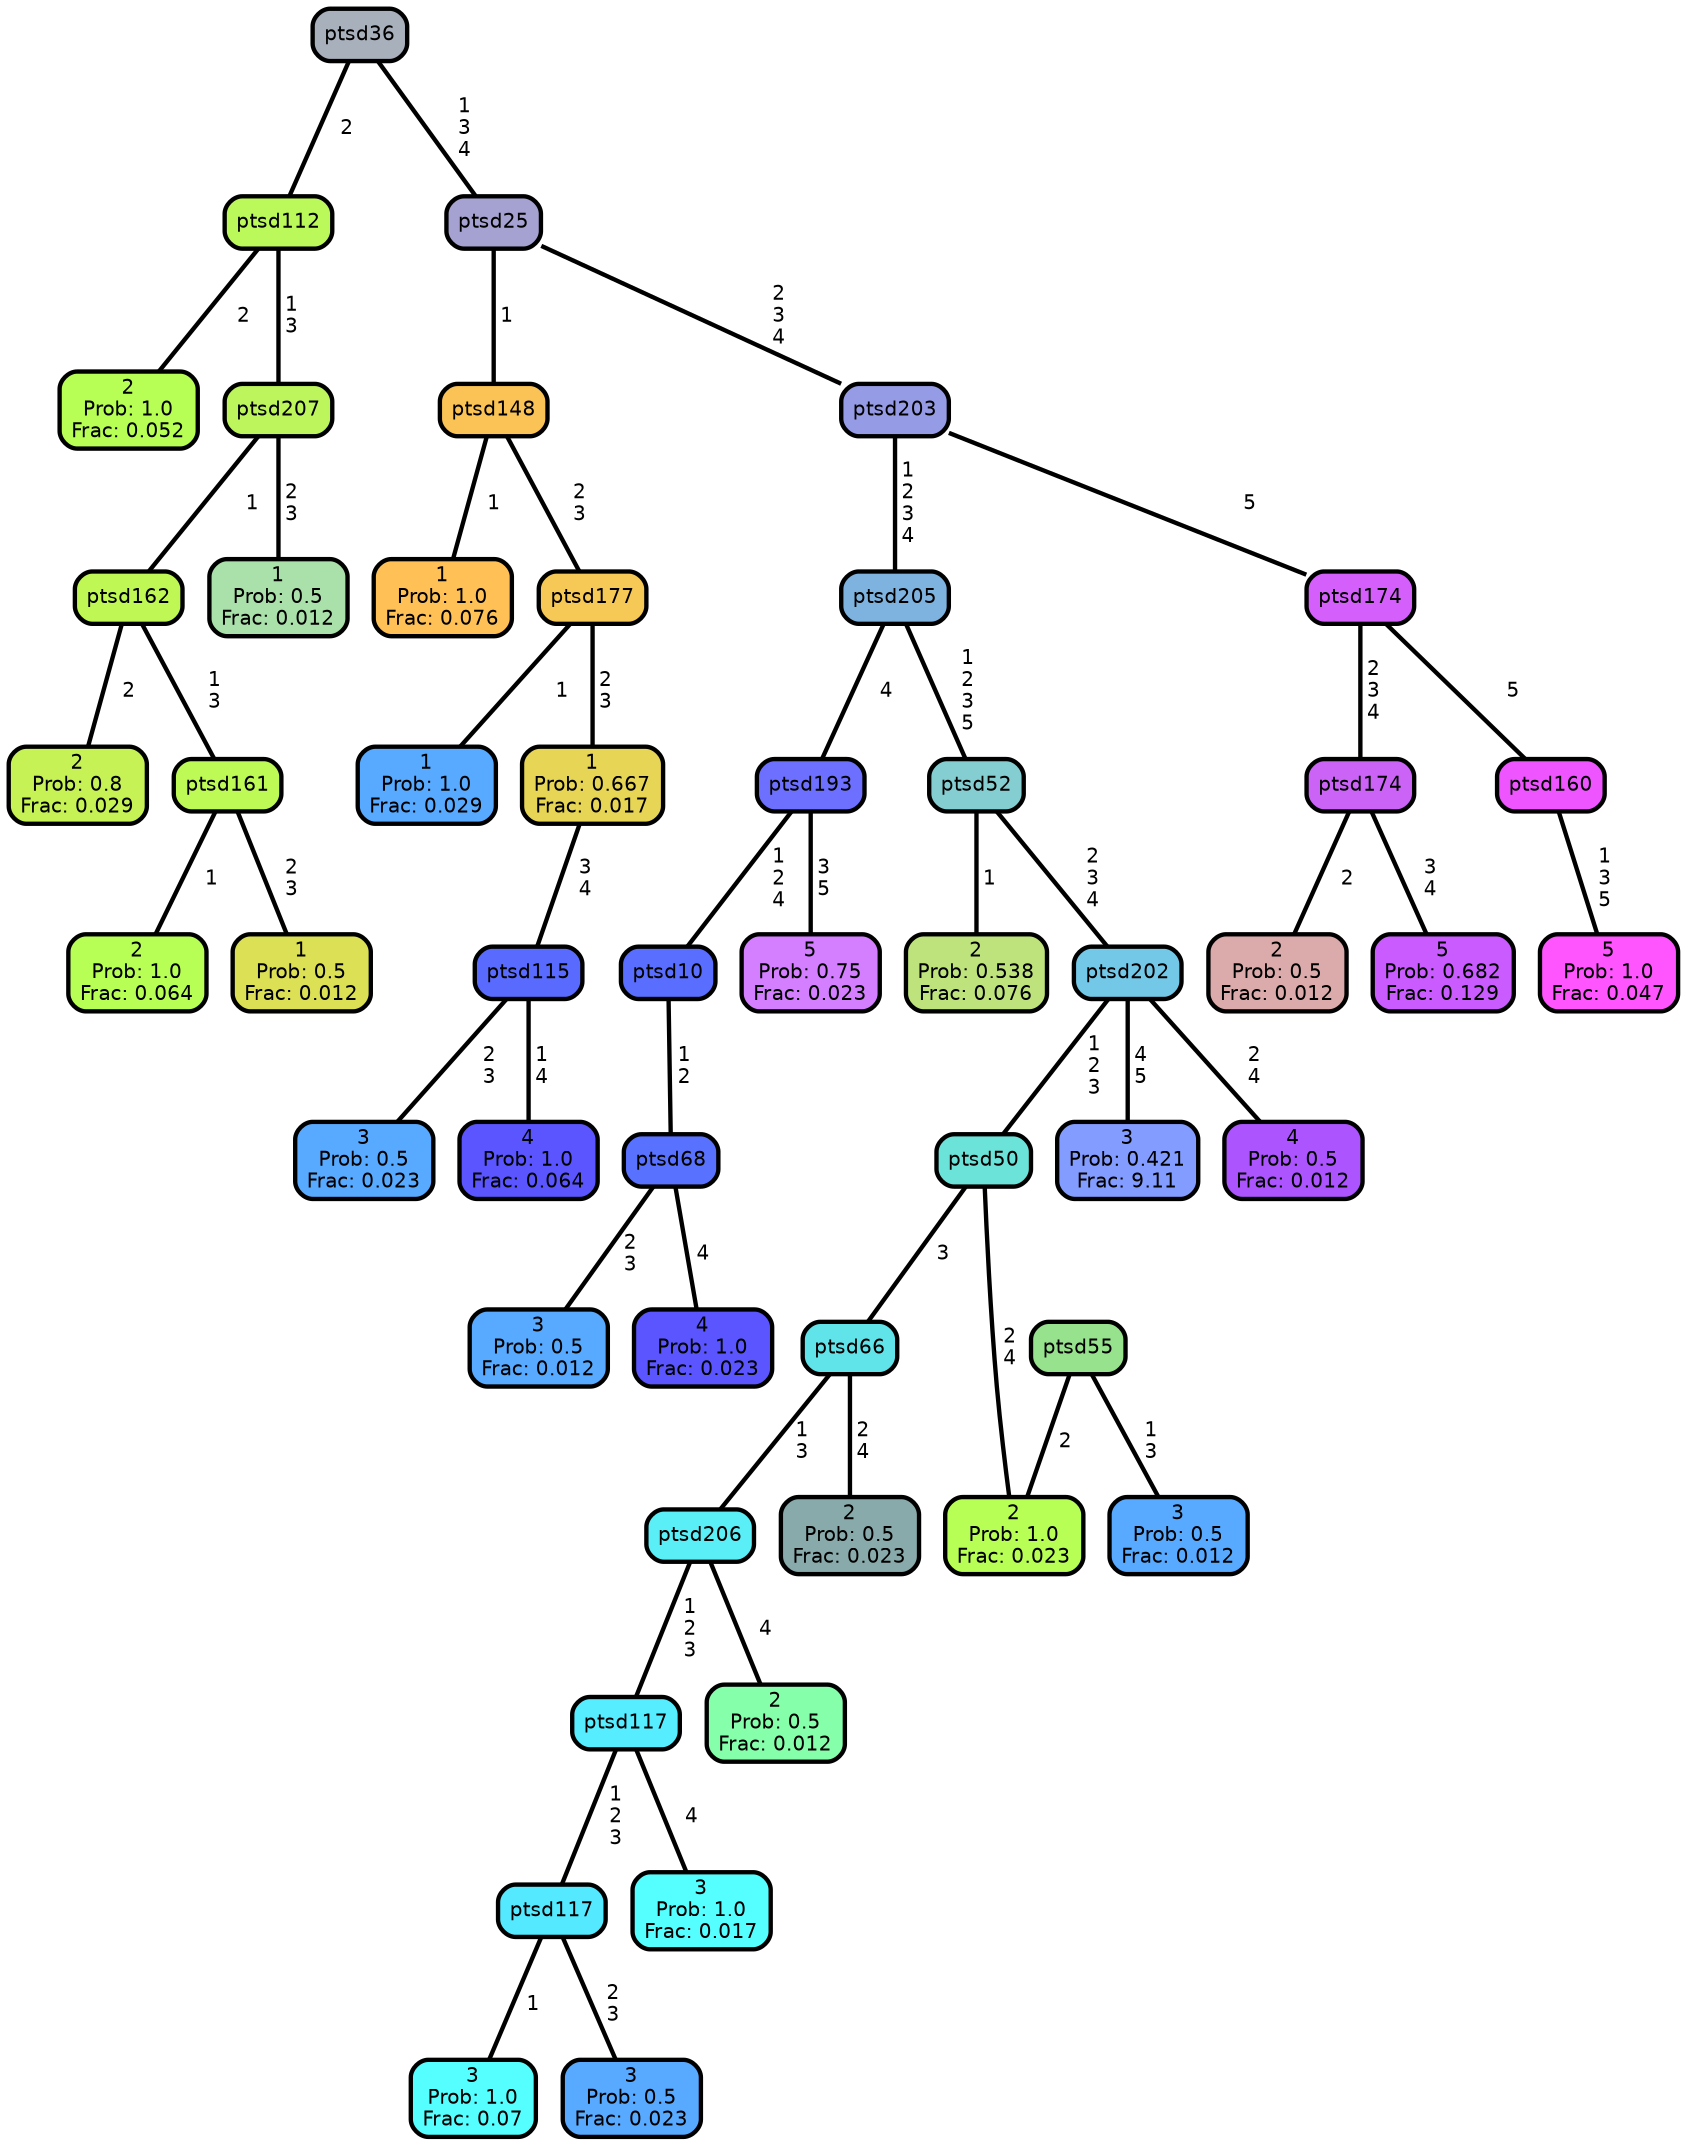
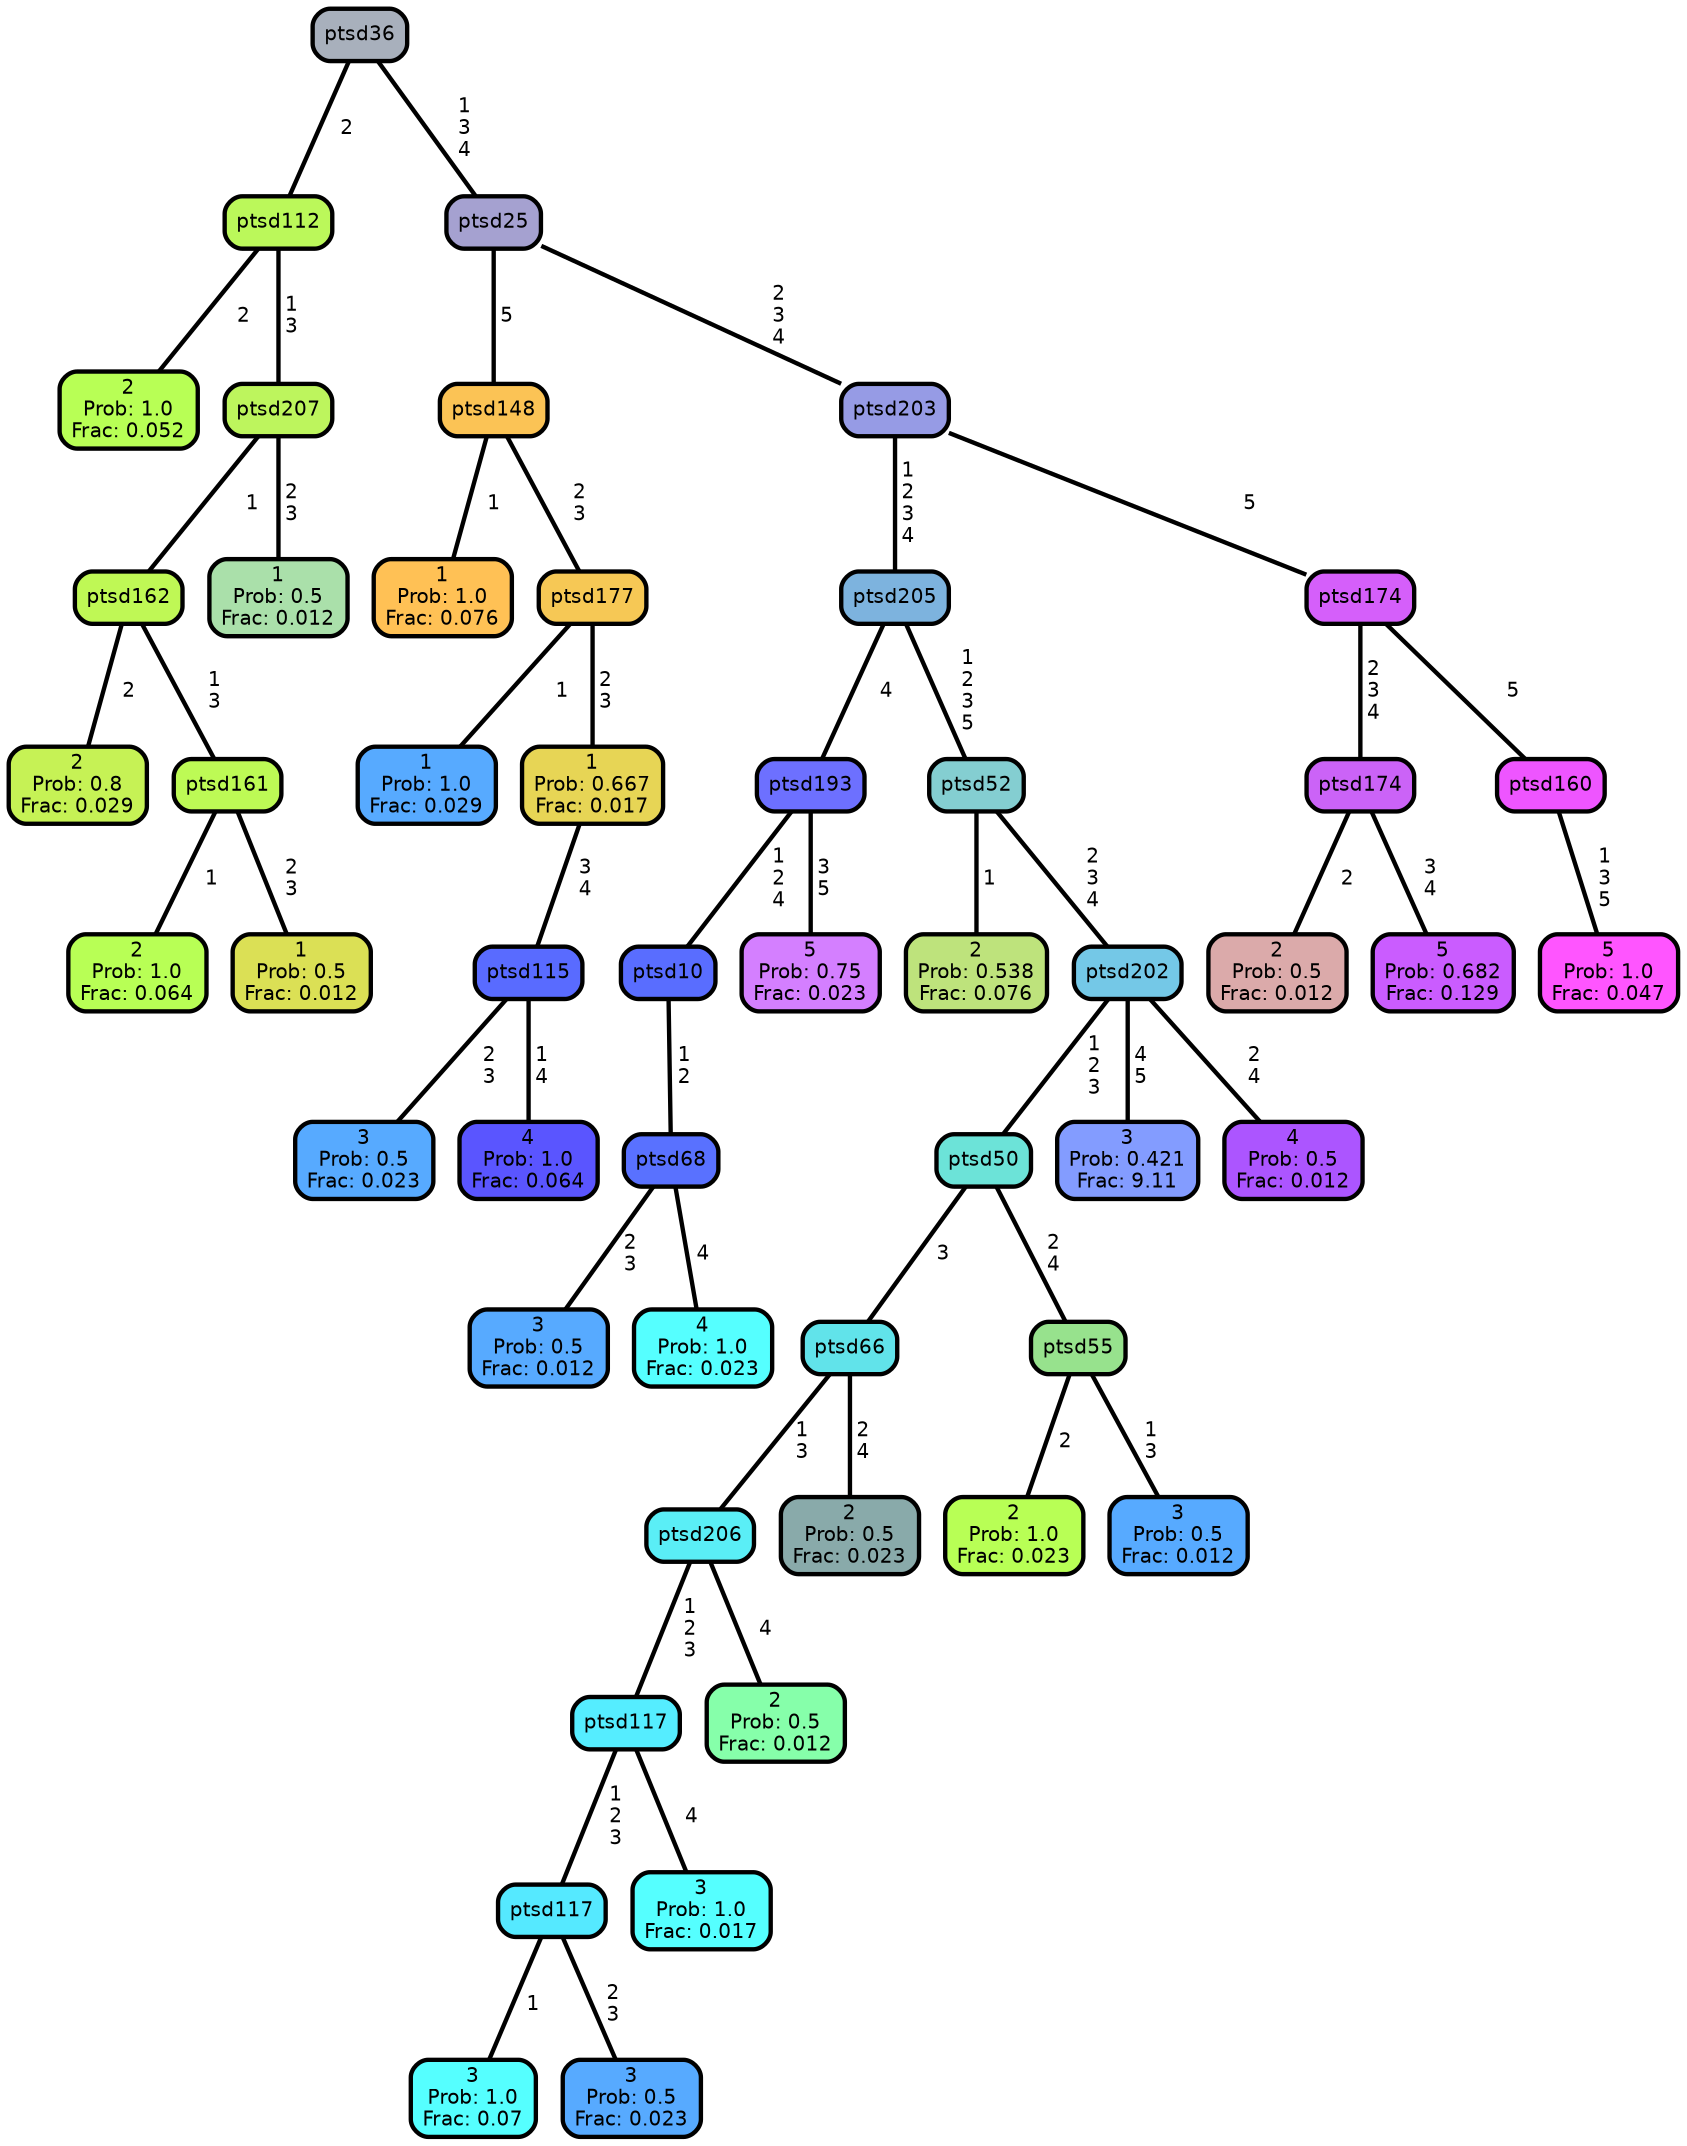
edge "ptsd25" -- "ptsd148": label " 1" -> " 5"
edge "ptsd50" -- "2 Prob: 1.0 Frac: 0.023": now "ptsd50" -- "ptsd55"
node "4 Prob: 1.0 Frac: 0.023": fillcolor #5a55ff -> #55ffff
